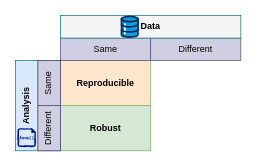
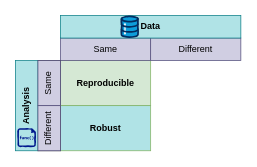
node "Data": fillcolor #f5f5f5 -> #b0e3e6
node "Reproducible": fillcolor #ffe6cc -> #d5e8d4
node "Analysis": fillcolor #dae8fc -> #b0e3e6
node "Robust": fillcolor #d5e8d4 -> #b0e3e6
